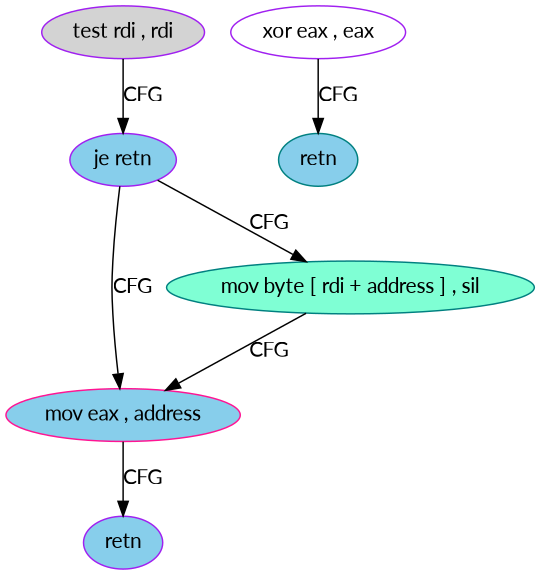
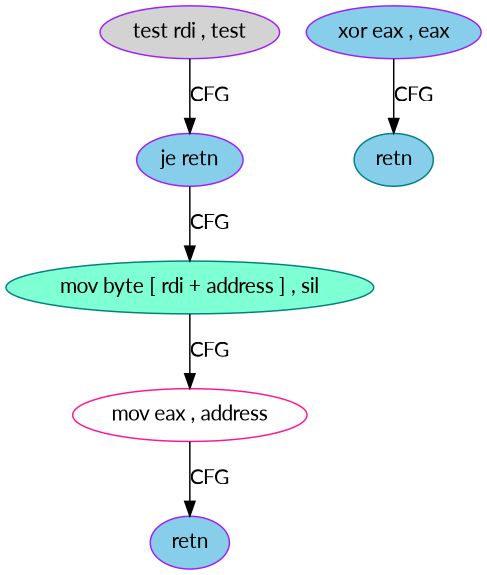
node "test rdi , rdi": label "test rdi , rdi" -> "test rdi , test"
node "xor eax , eax": fillcolor white -> skyblue
edge "je retn" -> "mov eax , address": removed, label "CFG"
node "mov eax , address": fillcolor skyblue -> white
